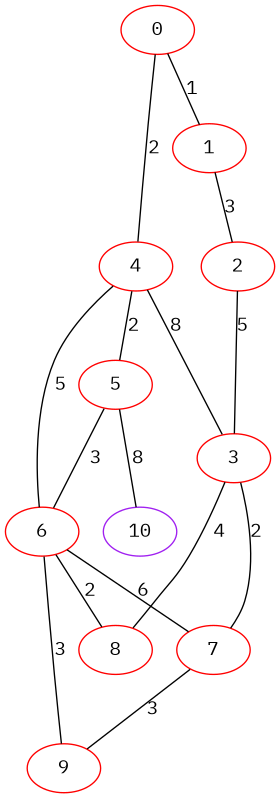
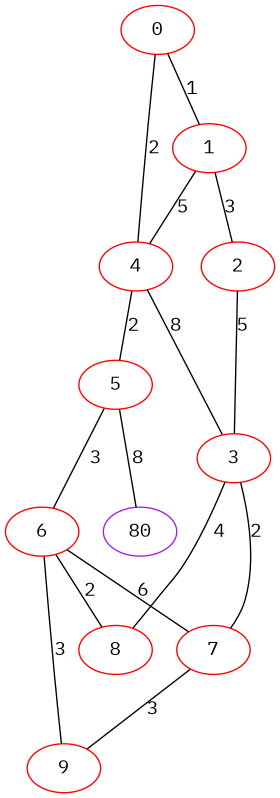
edge "4" -- "6": now "4" -- "1"
node "10": label "10" -> "80"
